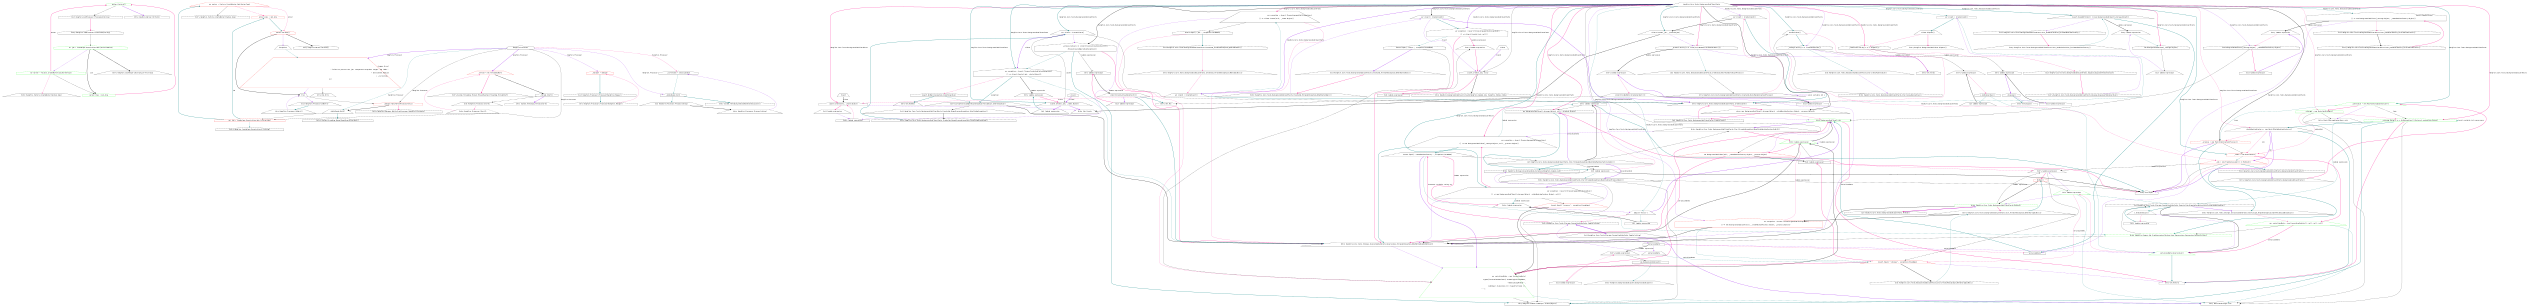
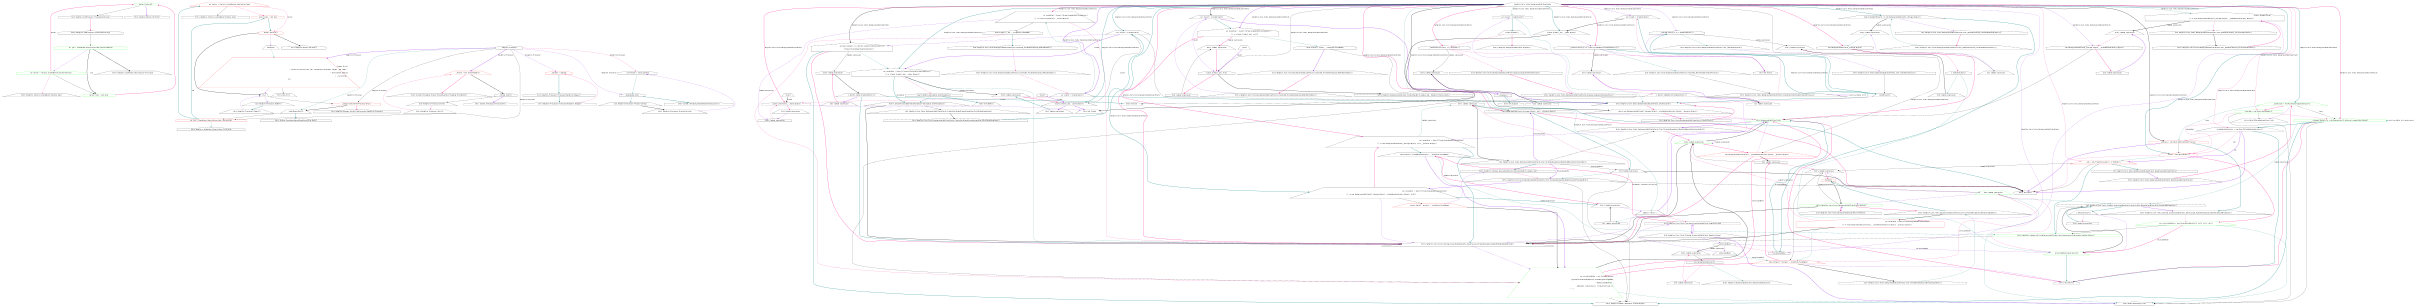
edge "HangFire.Core.Tests.BackgroundJobClientFacts" -> "CreateClient()": now "_process.Verify(x => x.Run(It.IsNotNull<CreateContext>()))" -> "CreateClient()"
edge "new BackgroundJobClient(_storage.Object)" -> "Entry BackgroundJobClient.cstr": added
